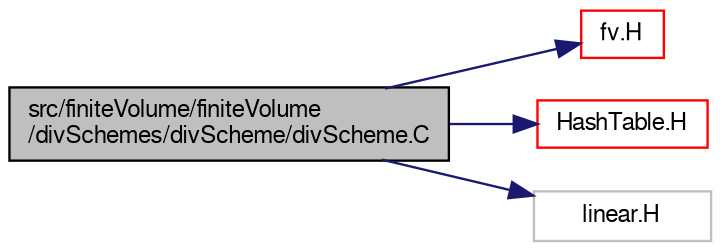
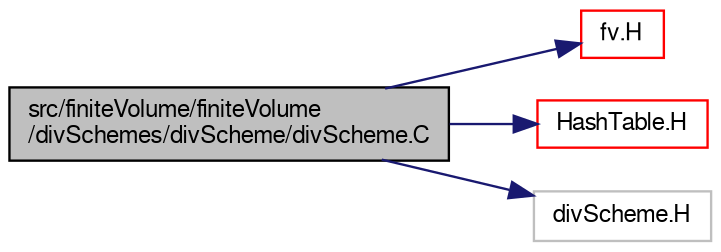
node "linear.H": label "linear.H" -> "divScheme.H"
